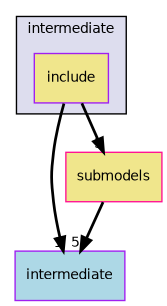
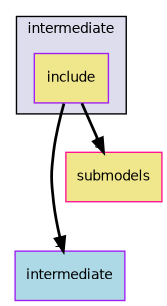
edge "submodels" -> "intermediate": removed
